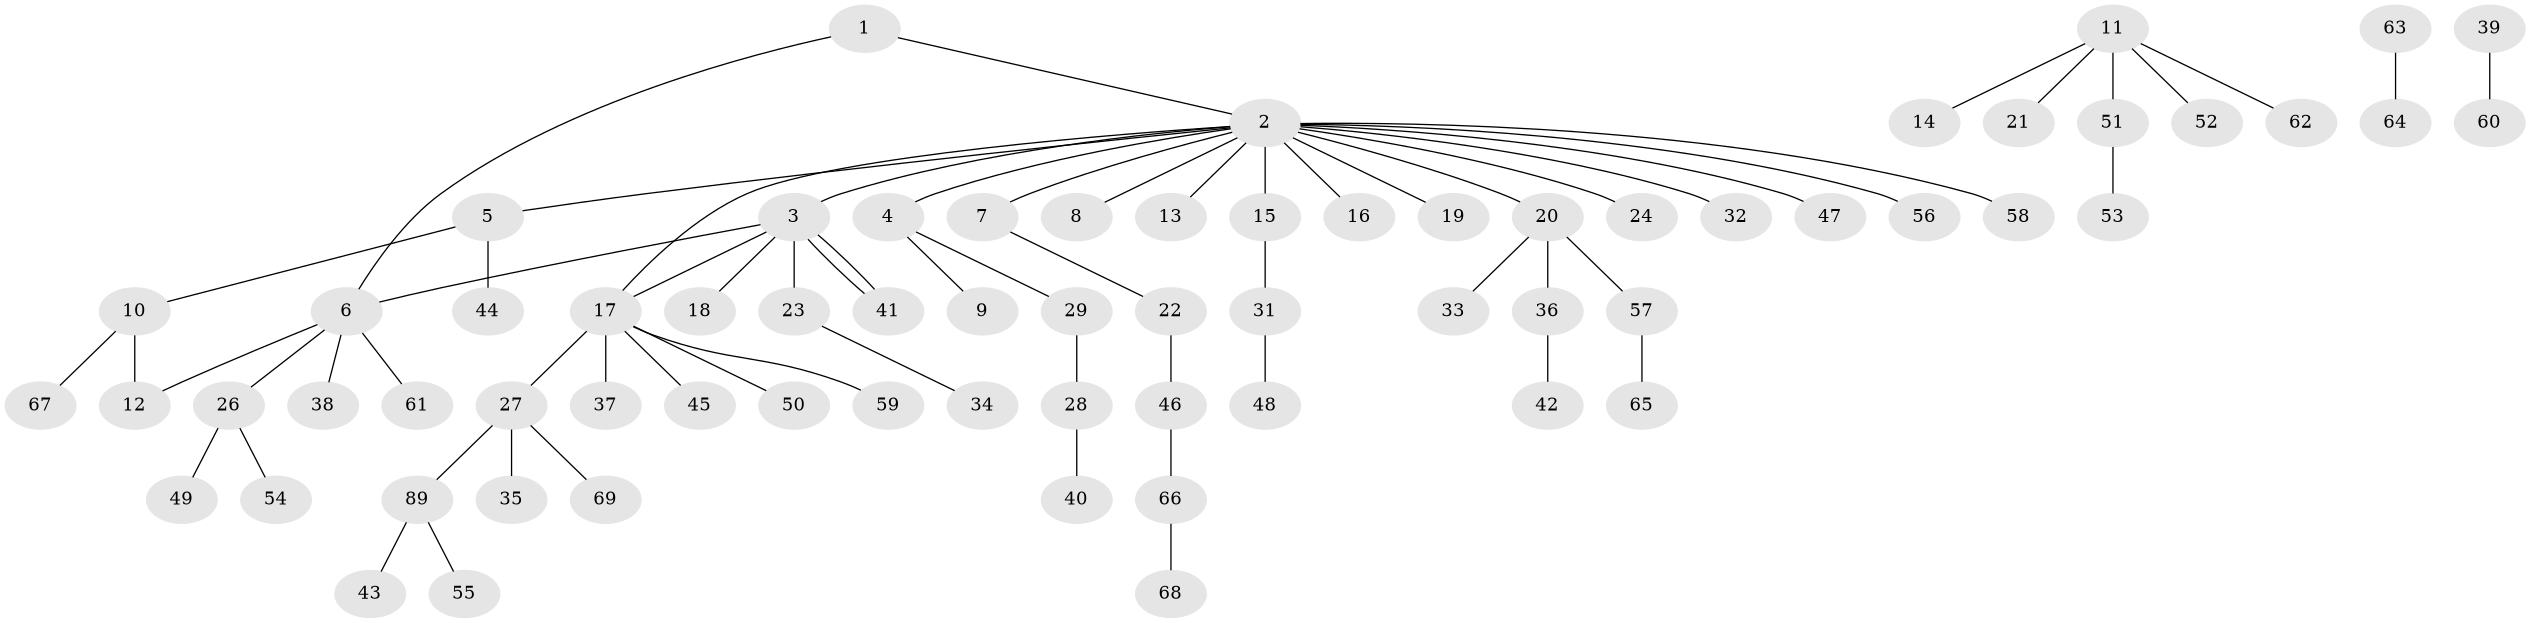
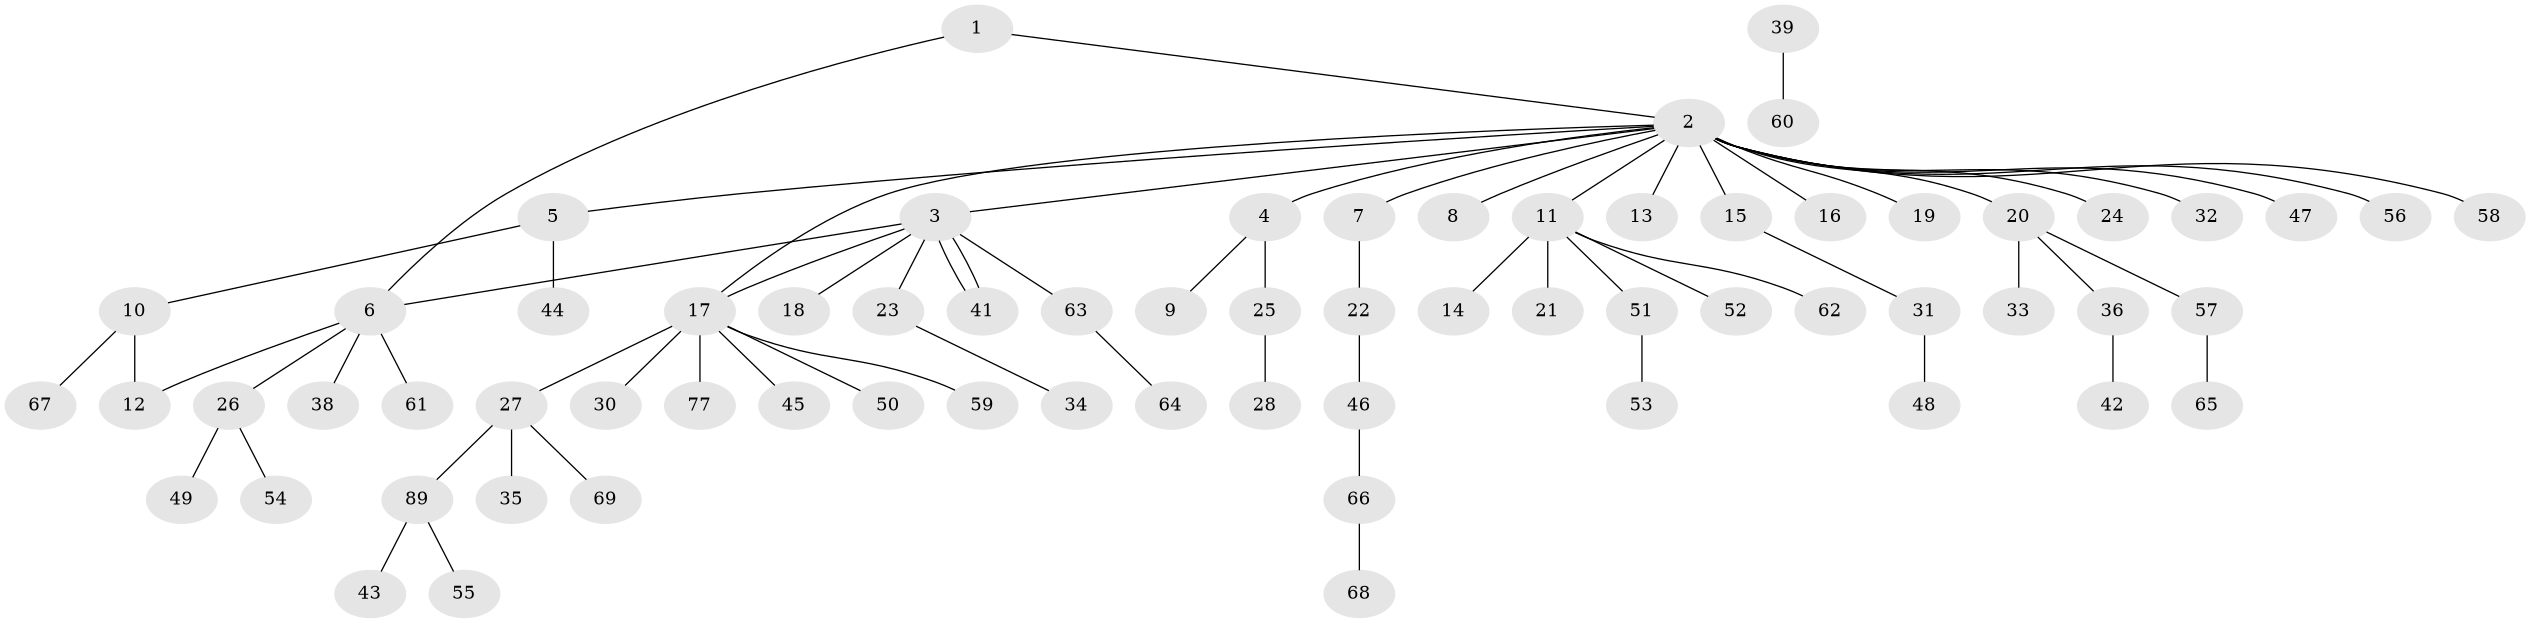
edge "2" -- "11": added
edge "3" -- "63": added
node "29": label "29" -> "25"
node "30": added
node "37": label "37" -> "77"
node "40": removed
